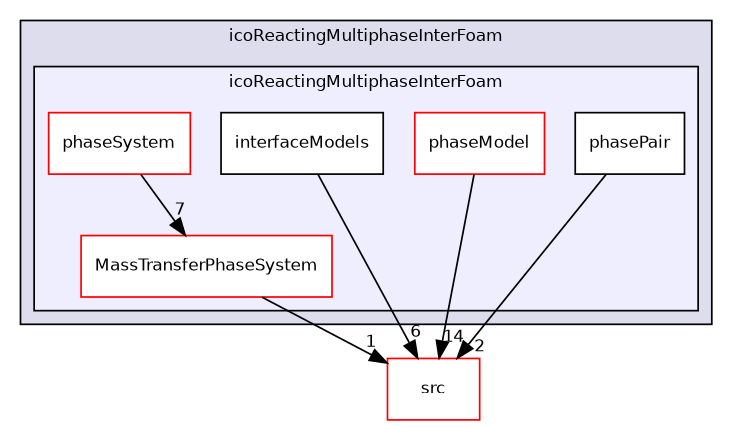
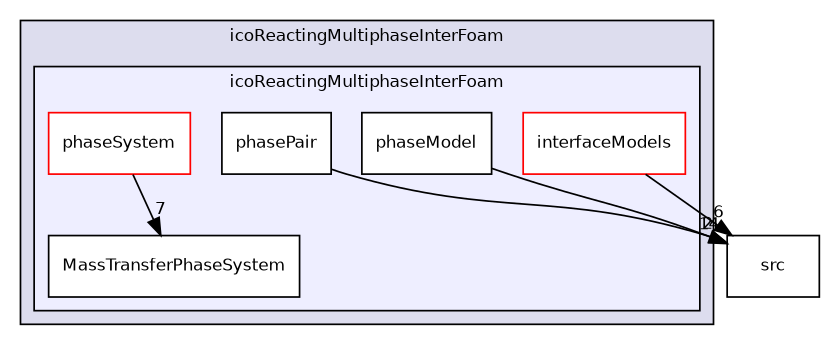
node "interfaceModels": color black -> red
node "phaseModel": color red -> black
node "MassTransferPhaseSystem": color red -> black
edge "MassTransferPhaseSystem" -> "src": removed
node "src": color red -> black
